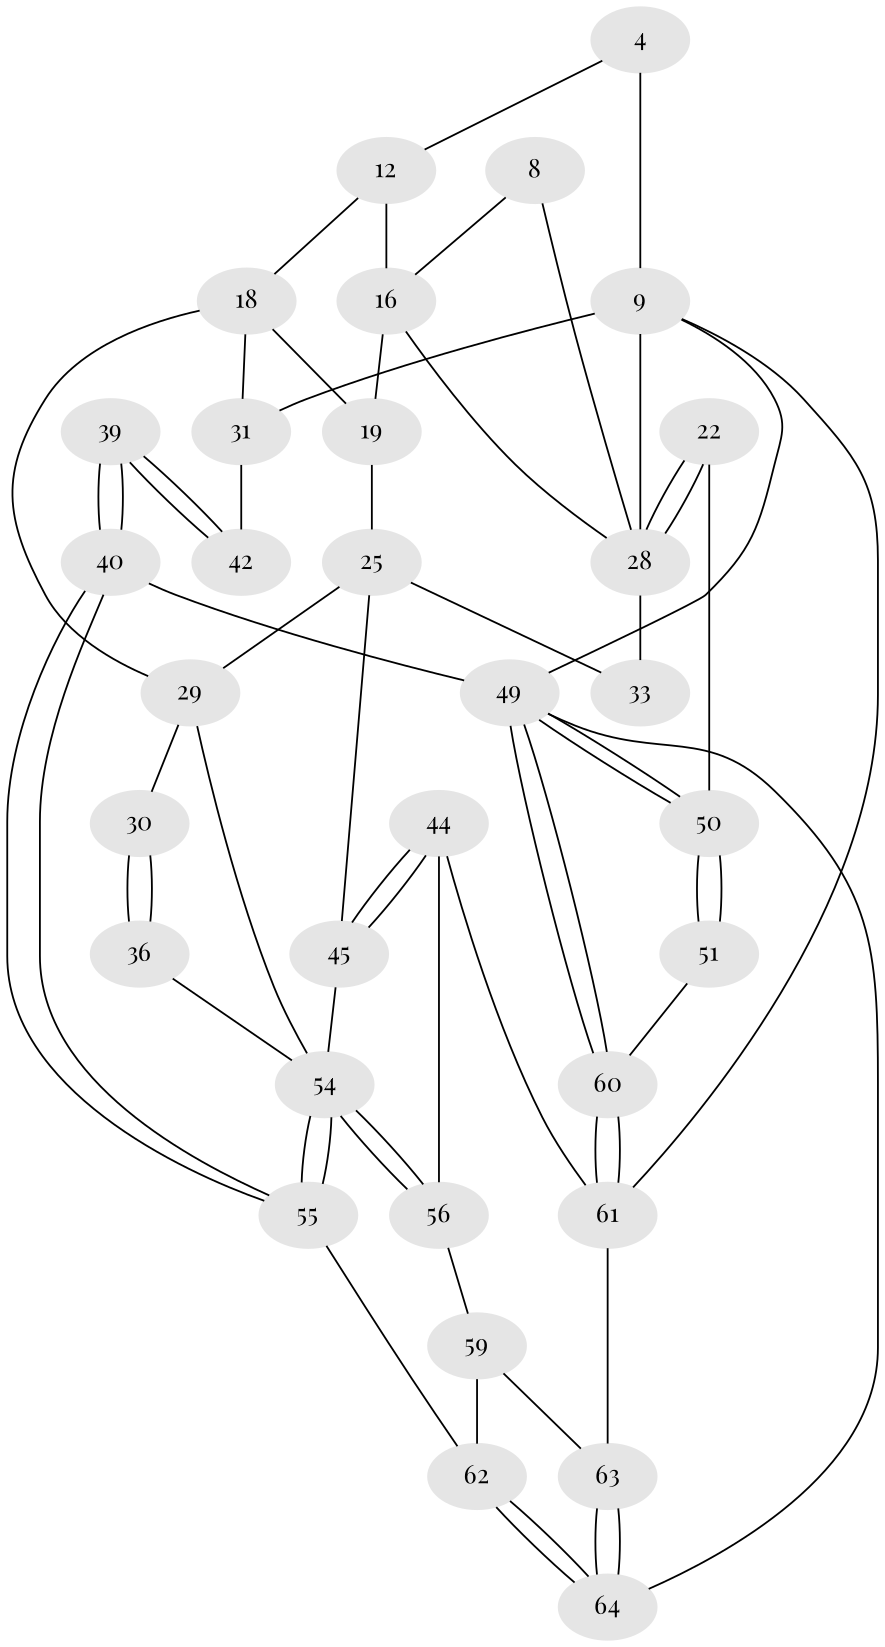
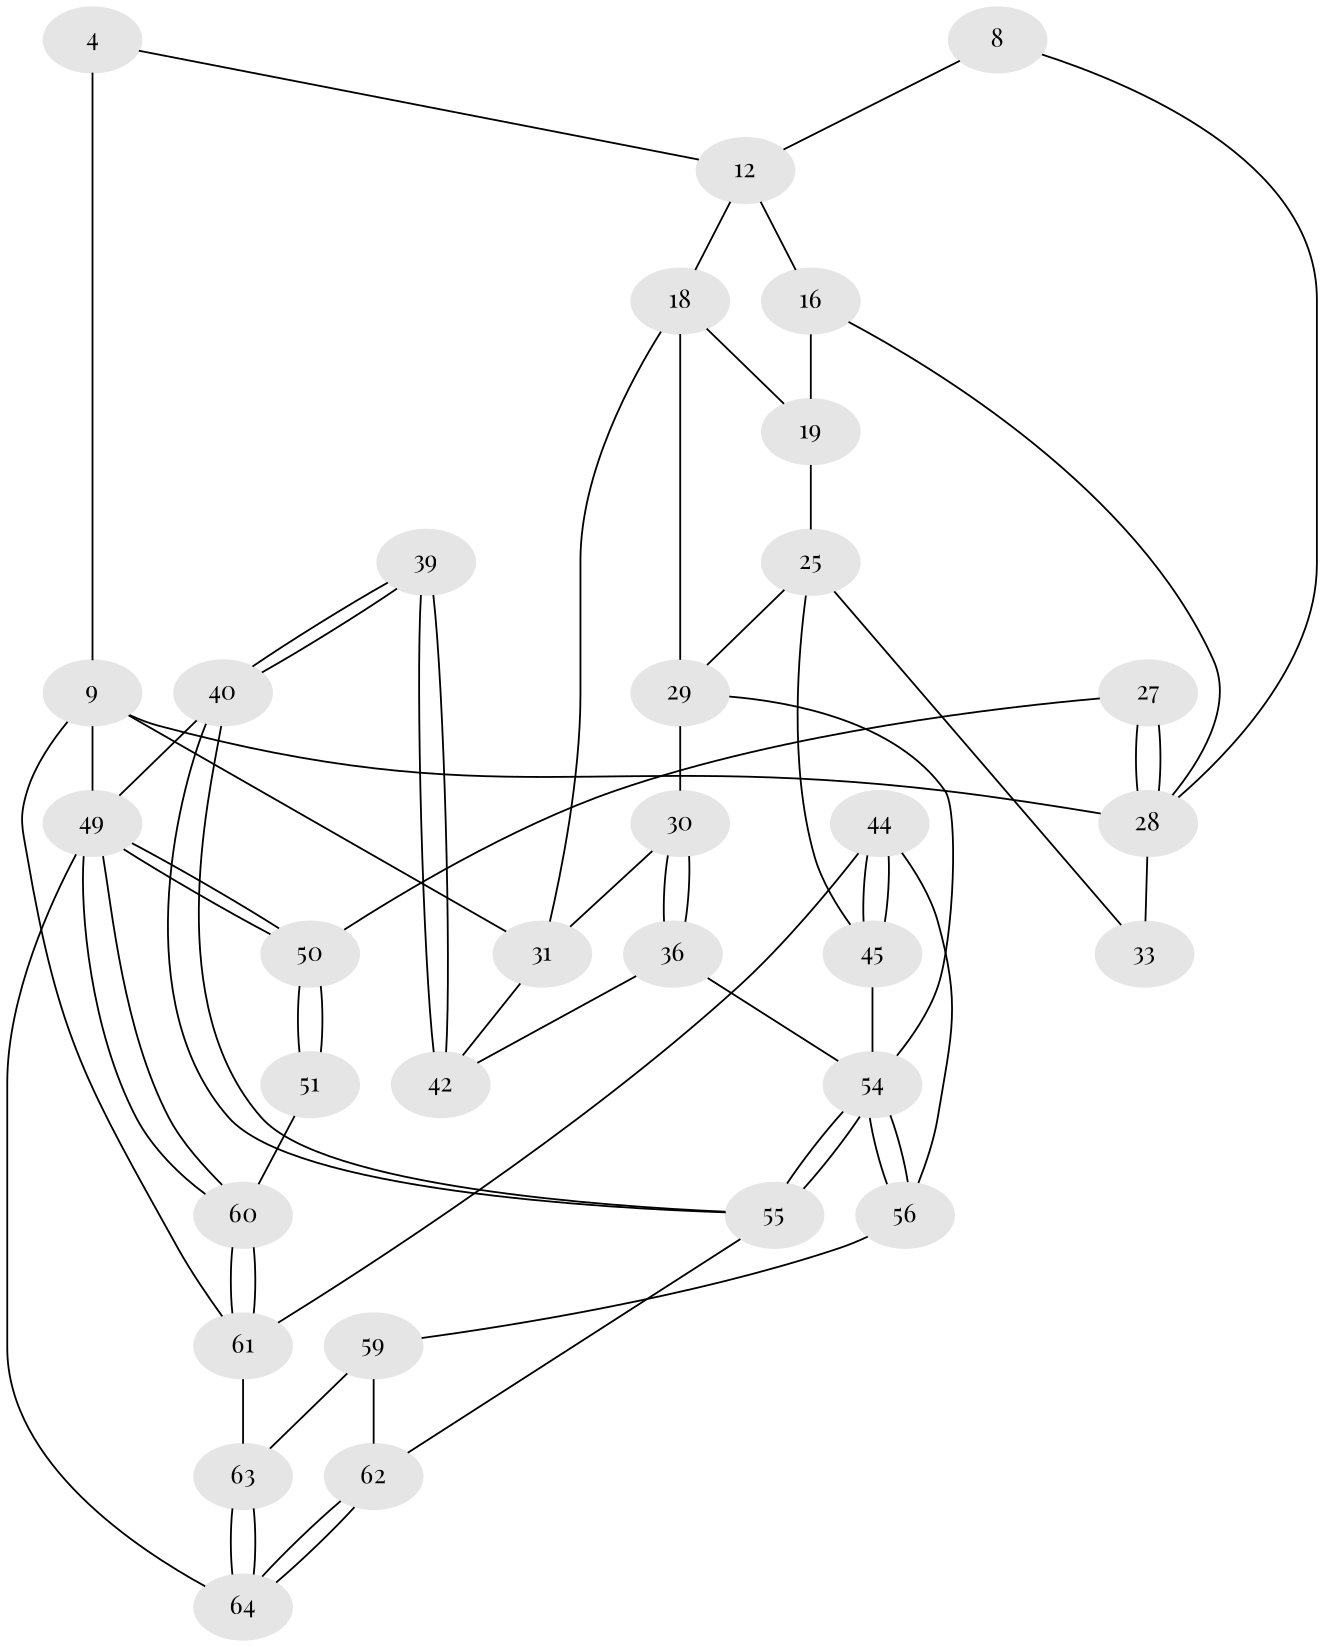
edge "8" -- "16": now "8" -- "12"
node "22": label "22" -> "27"
edge "30" -- "31": added
edge "36" -- "42": added
